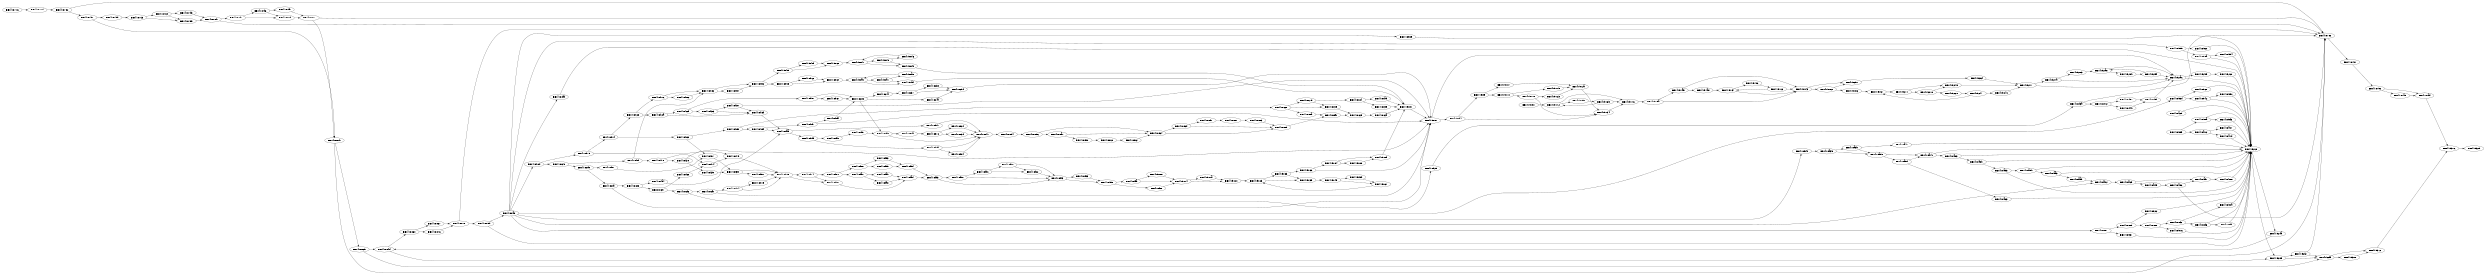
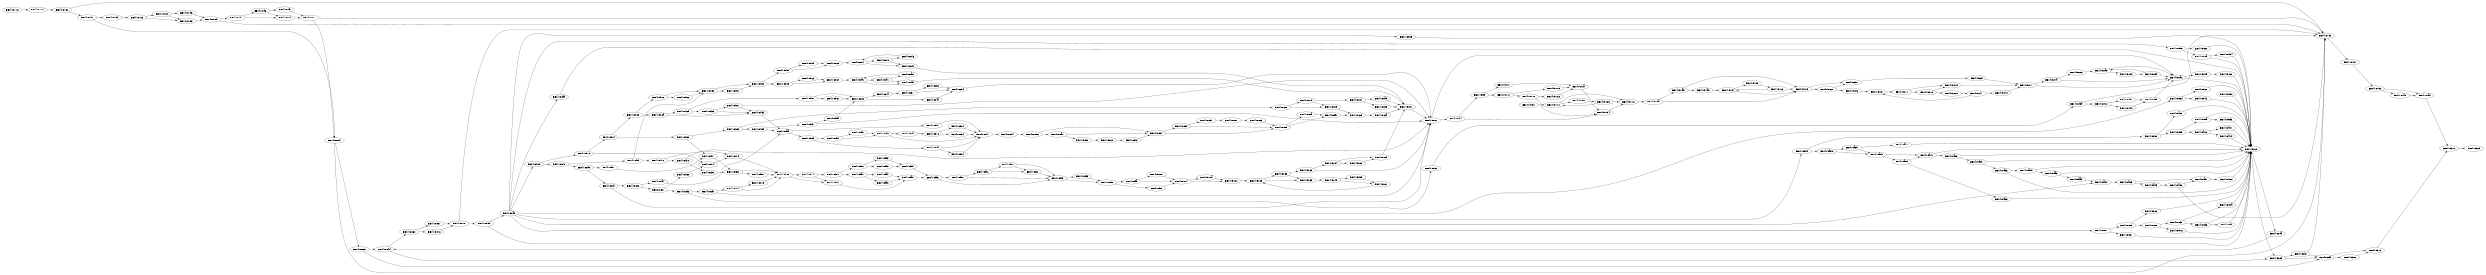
edge "BB_418942" -> "BB_41895c": removed
edge "BB_418c6e" -> "BB_418eea": now "BB_418ee5" -> "BB_418eea"
edge "BB_418c05" -> "BB_418dfe": now "BB_418df0" -> "BB_418dfe"
node "BB_4189e0": added
